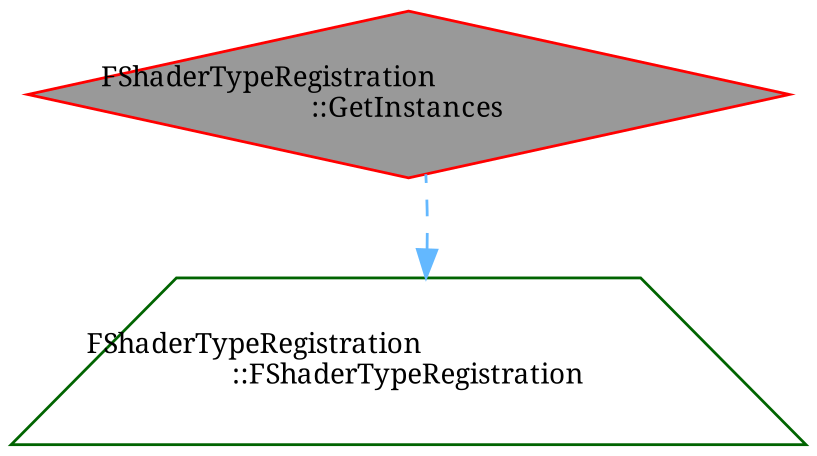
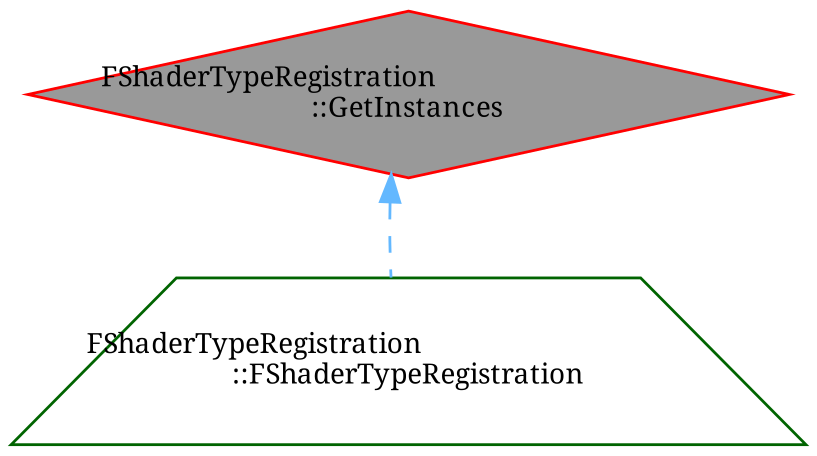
edge "FShaderTypeRegistration ::GetInstances" -> "FShaderTypeRegistration ::FShaderTypeRegistration": reversed
